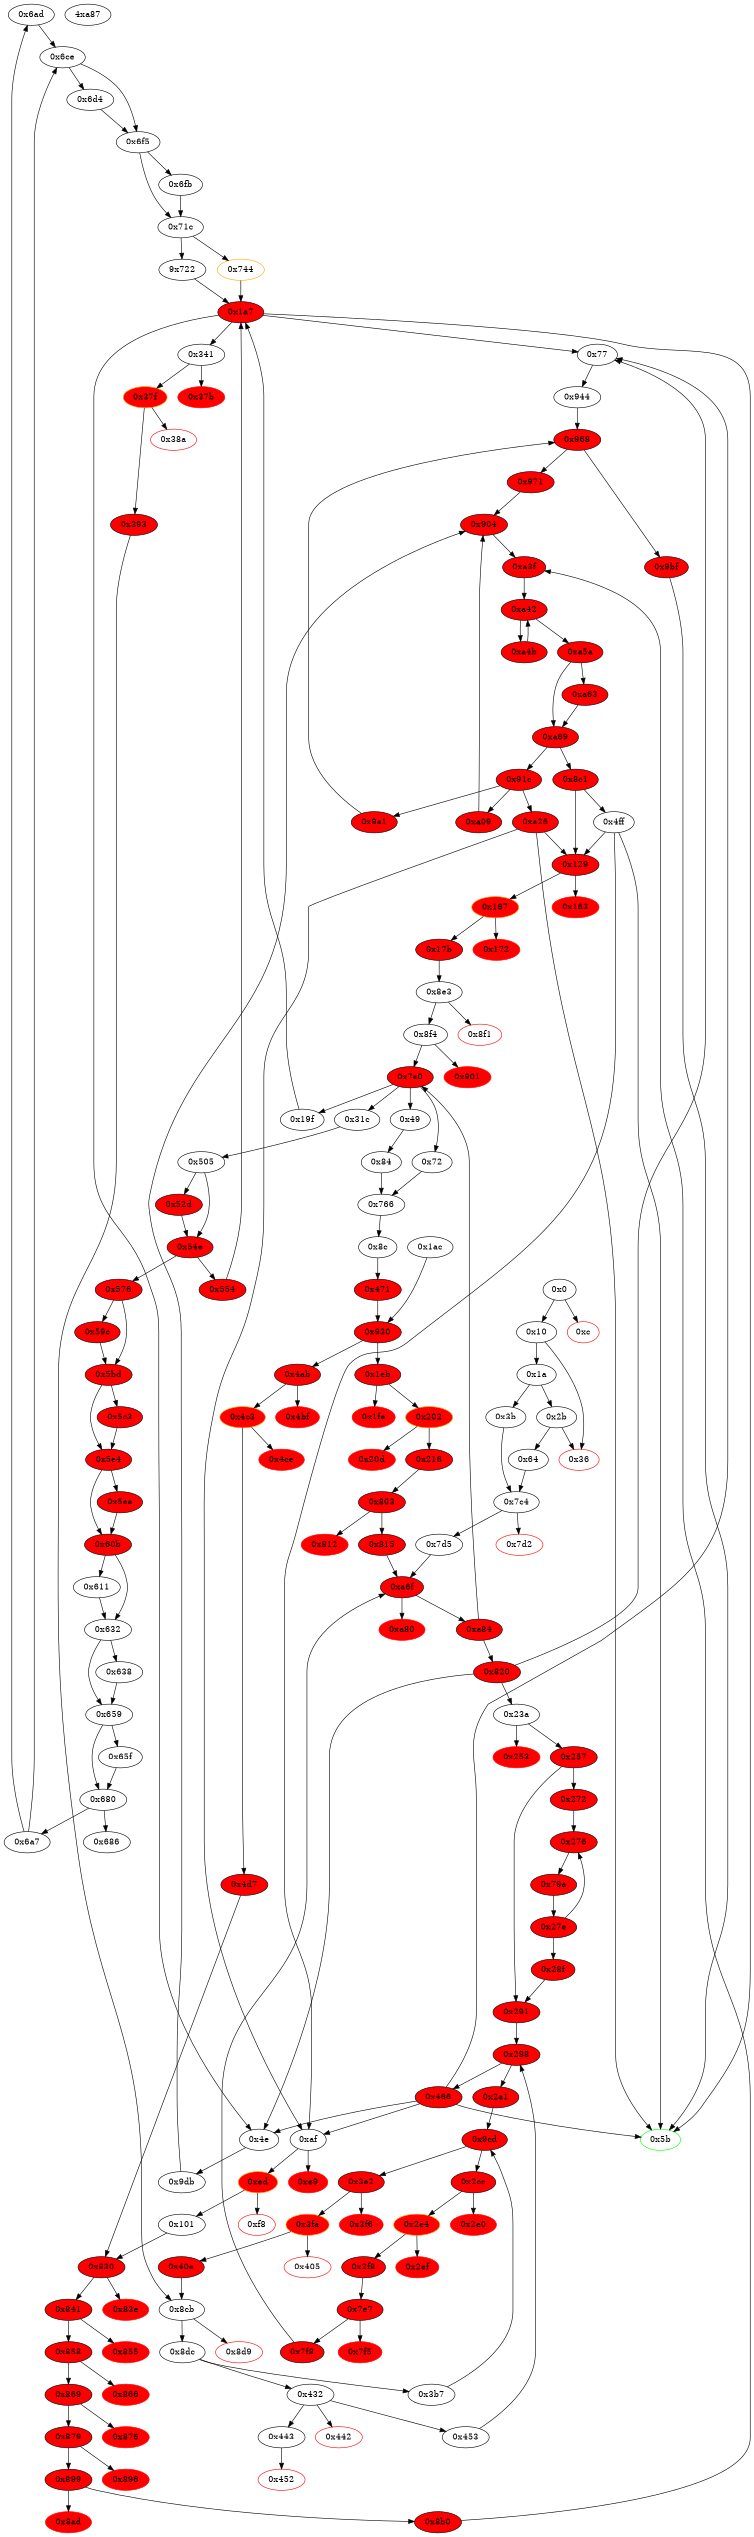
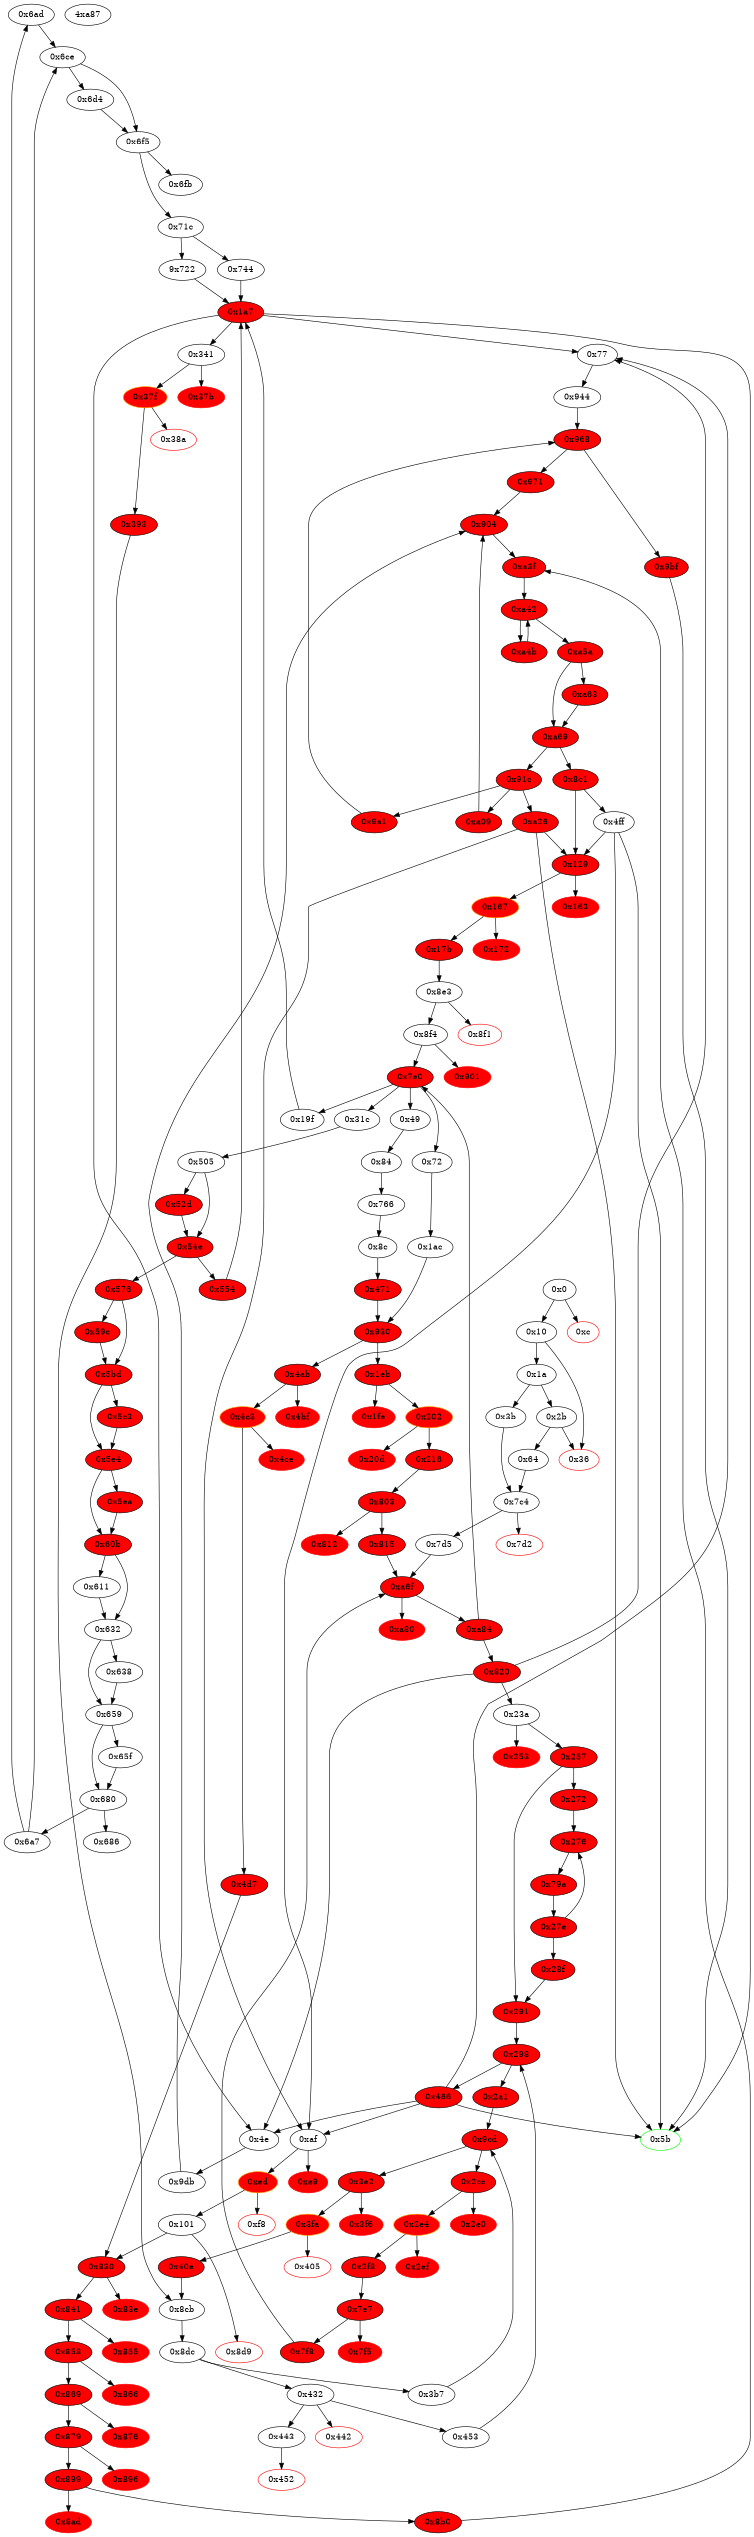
edge "0x6fb" -> "0x71c": removed
node "0x744": color orange -> black
edge "0x72" -> "0x766": now "0x72" -> "0x1ac"
edge "0x8cb" -> "0x8d9": now "0x101" -> "0x8d9"
